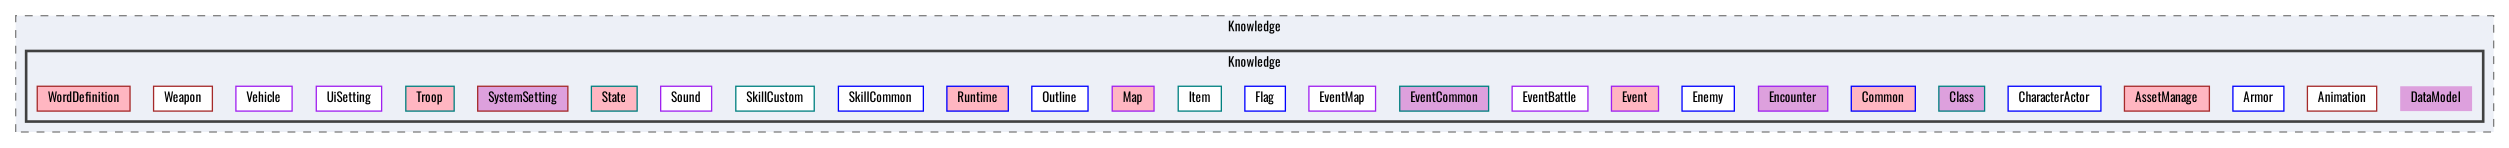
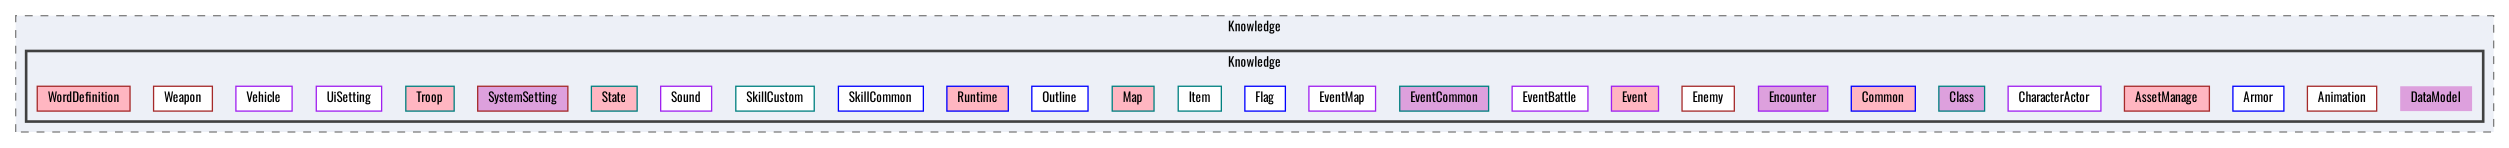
node "Map": color purple -> teal
node "Enemy": color blue -> brown
node "CharacterActor": color blue -> purple
